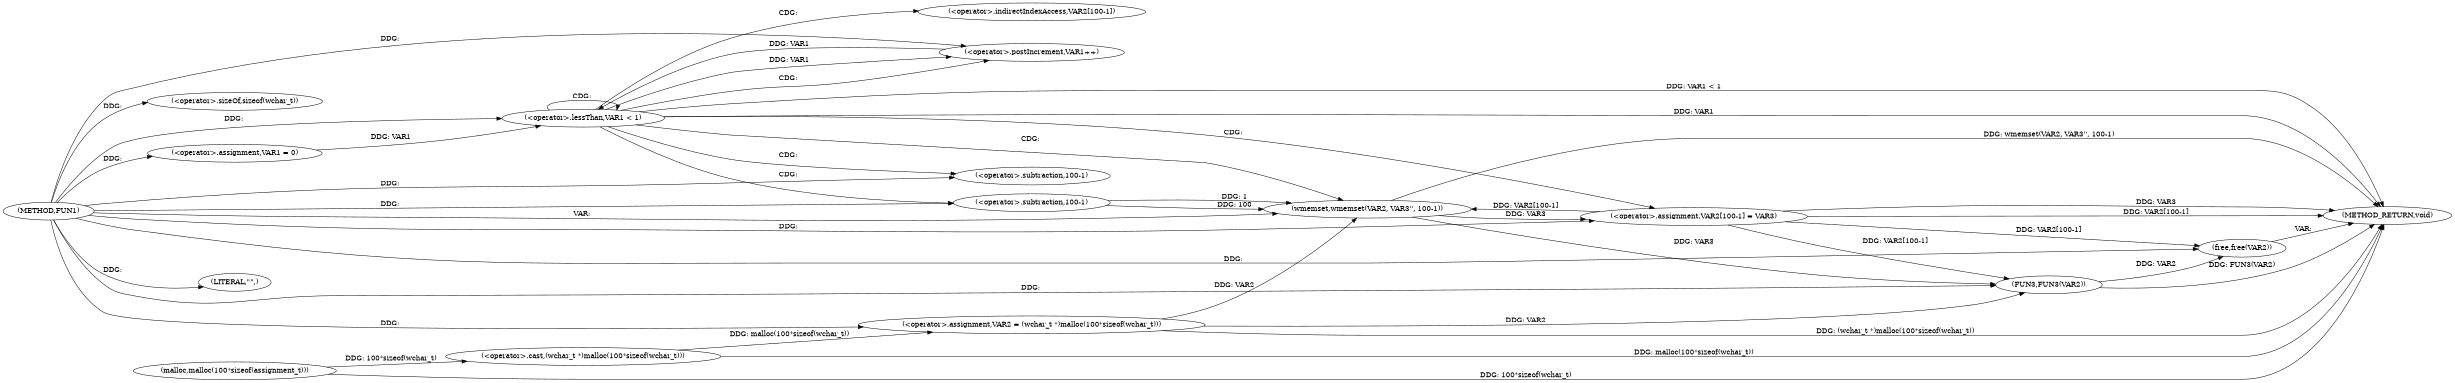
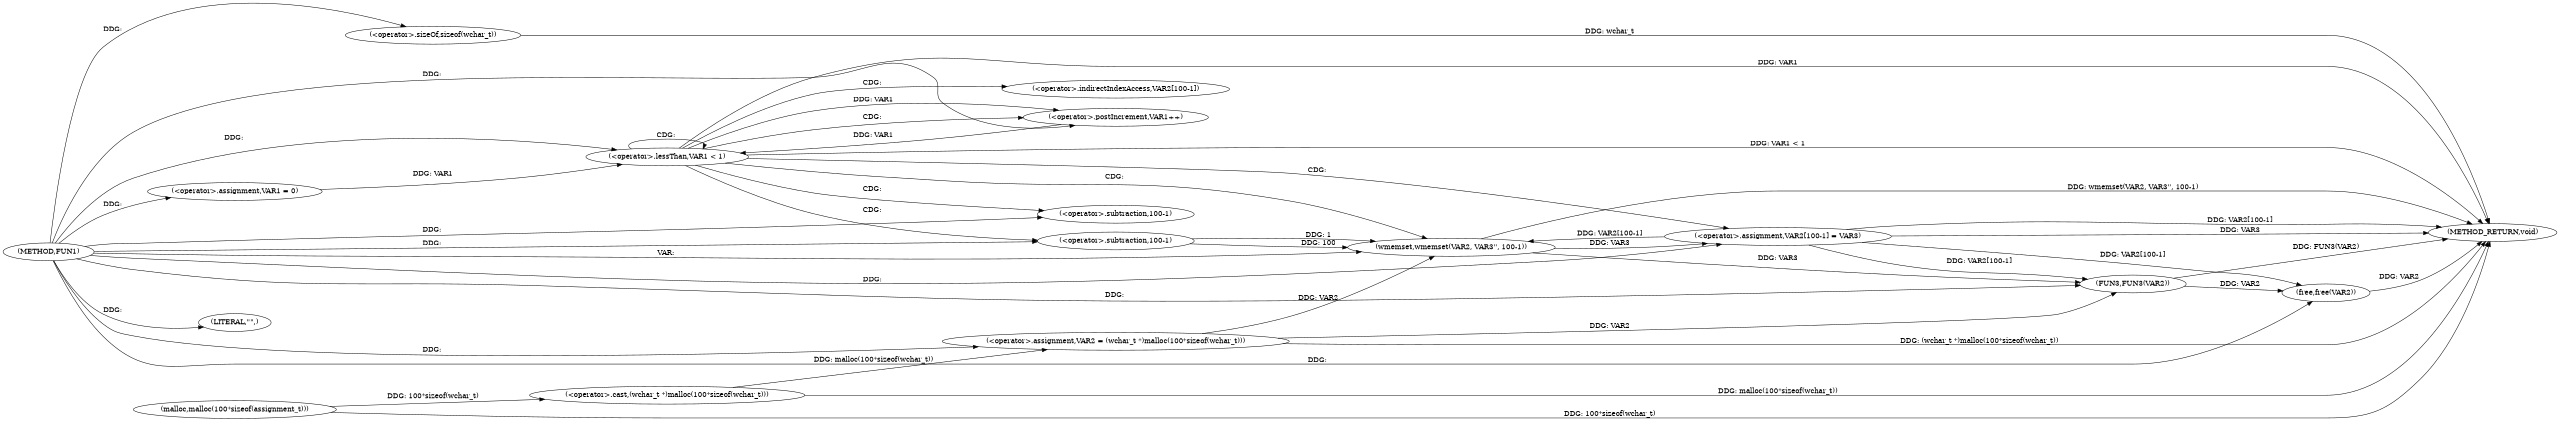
edge "(<operator>.sizeOf,sizeof(wchar_t))" -> "(METHOD_RETURN,void)": added, label "DDG: wchar_t"
edge "(free,free(VAR2))" -> "(METHOD_RETURN,void)": label "VAR: " -> "DDG: VAR2"
